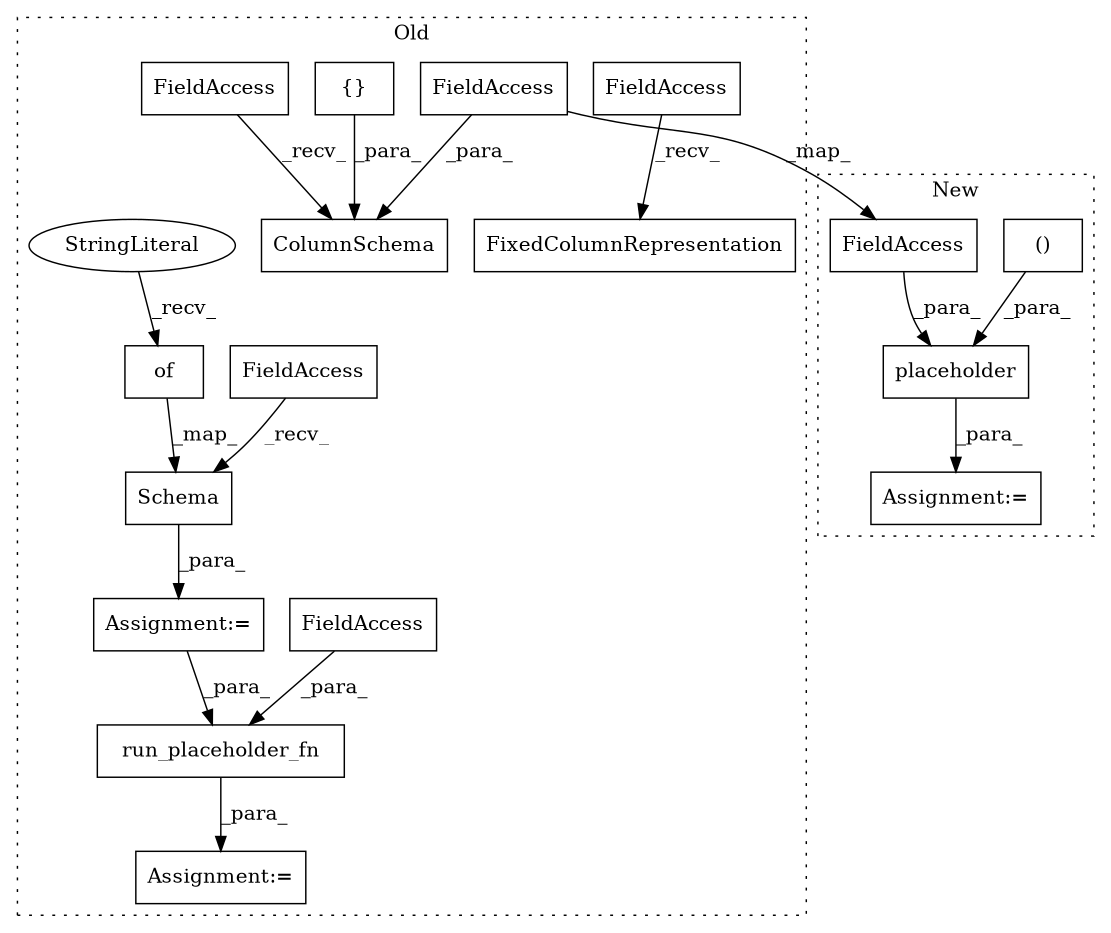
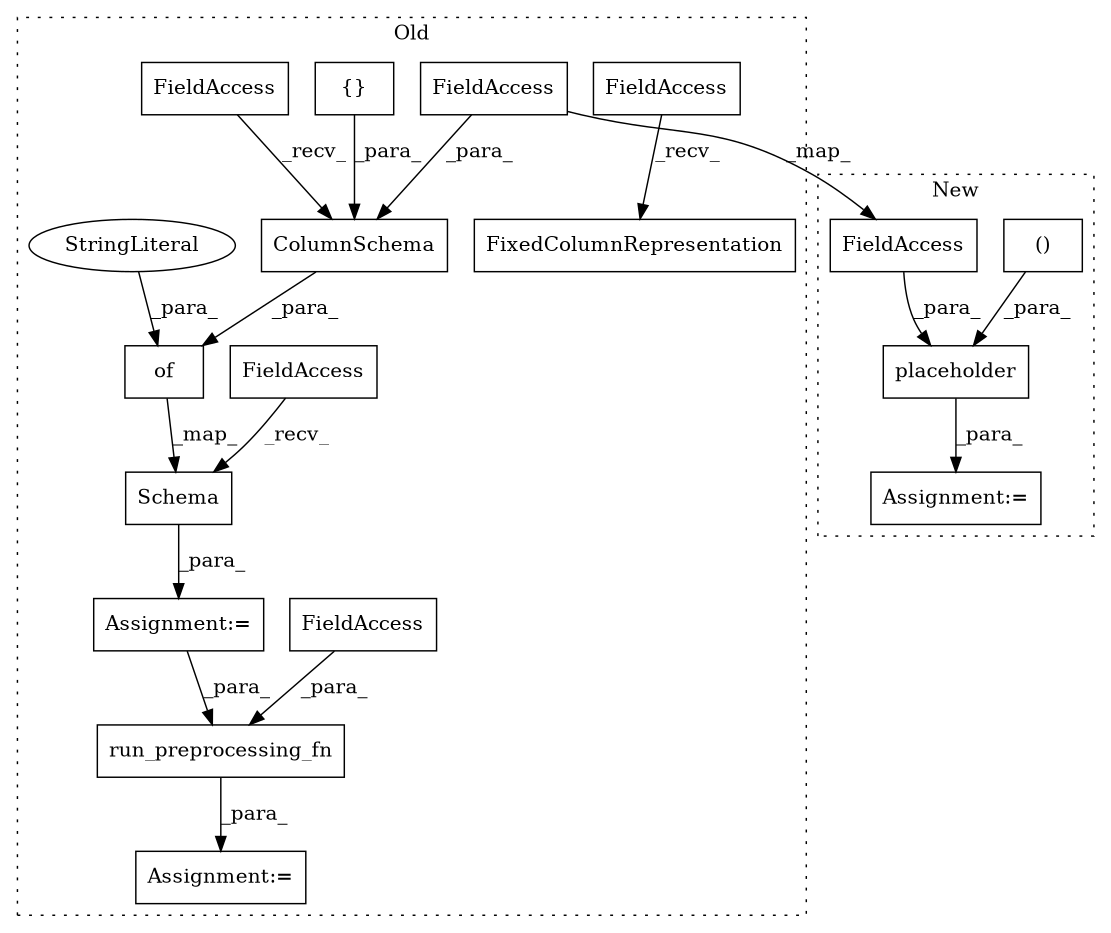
edge "ColumnSchema" -> "of": added, label "_para_"
edge "StringLiteral" -> "of": label "_recv_" -> "_para_"
node "run_placeholder_fn": label "run_placeholder_fn" -> "run_preprocessing_fn"
